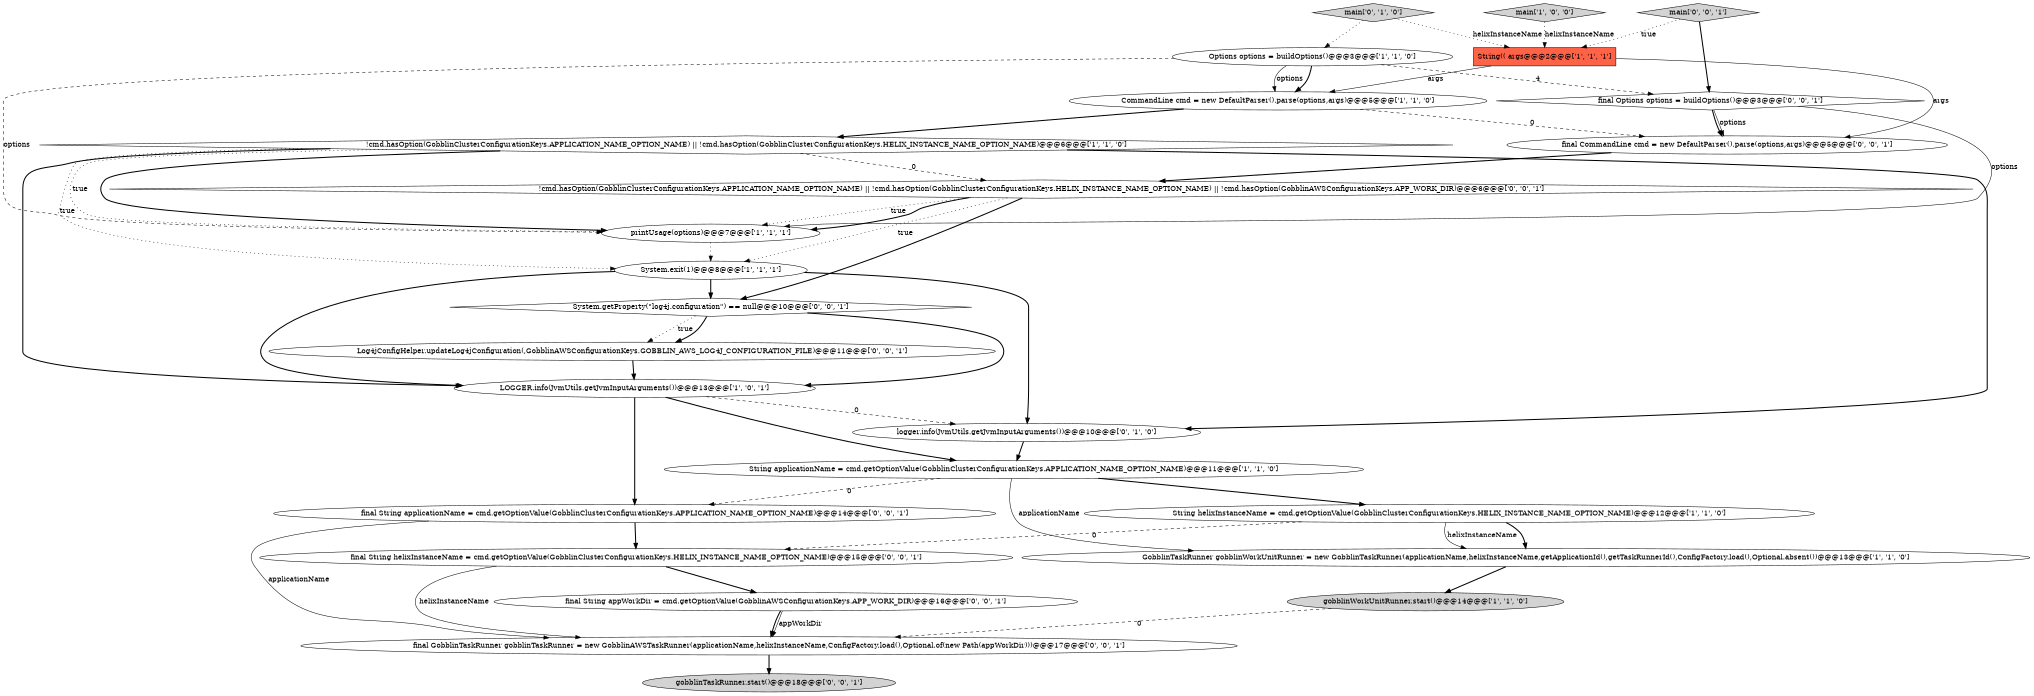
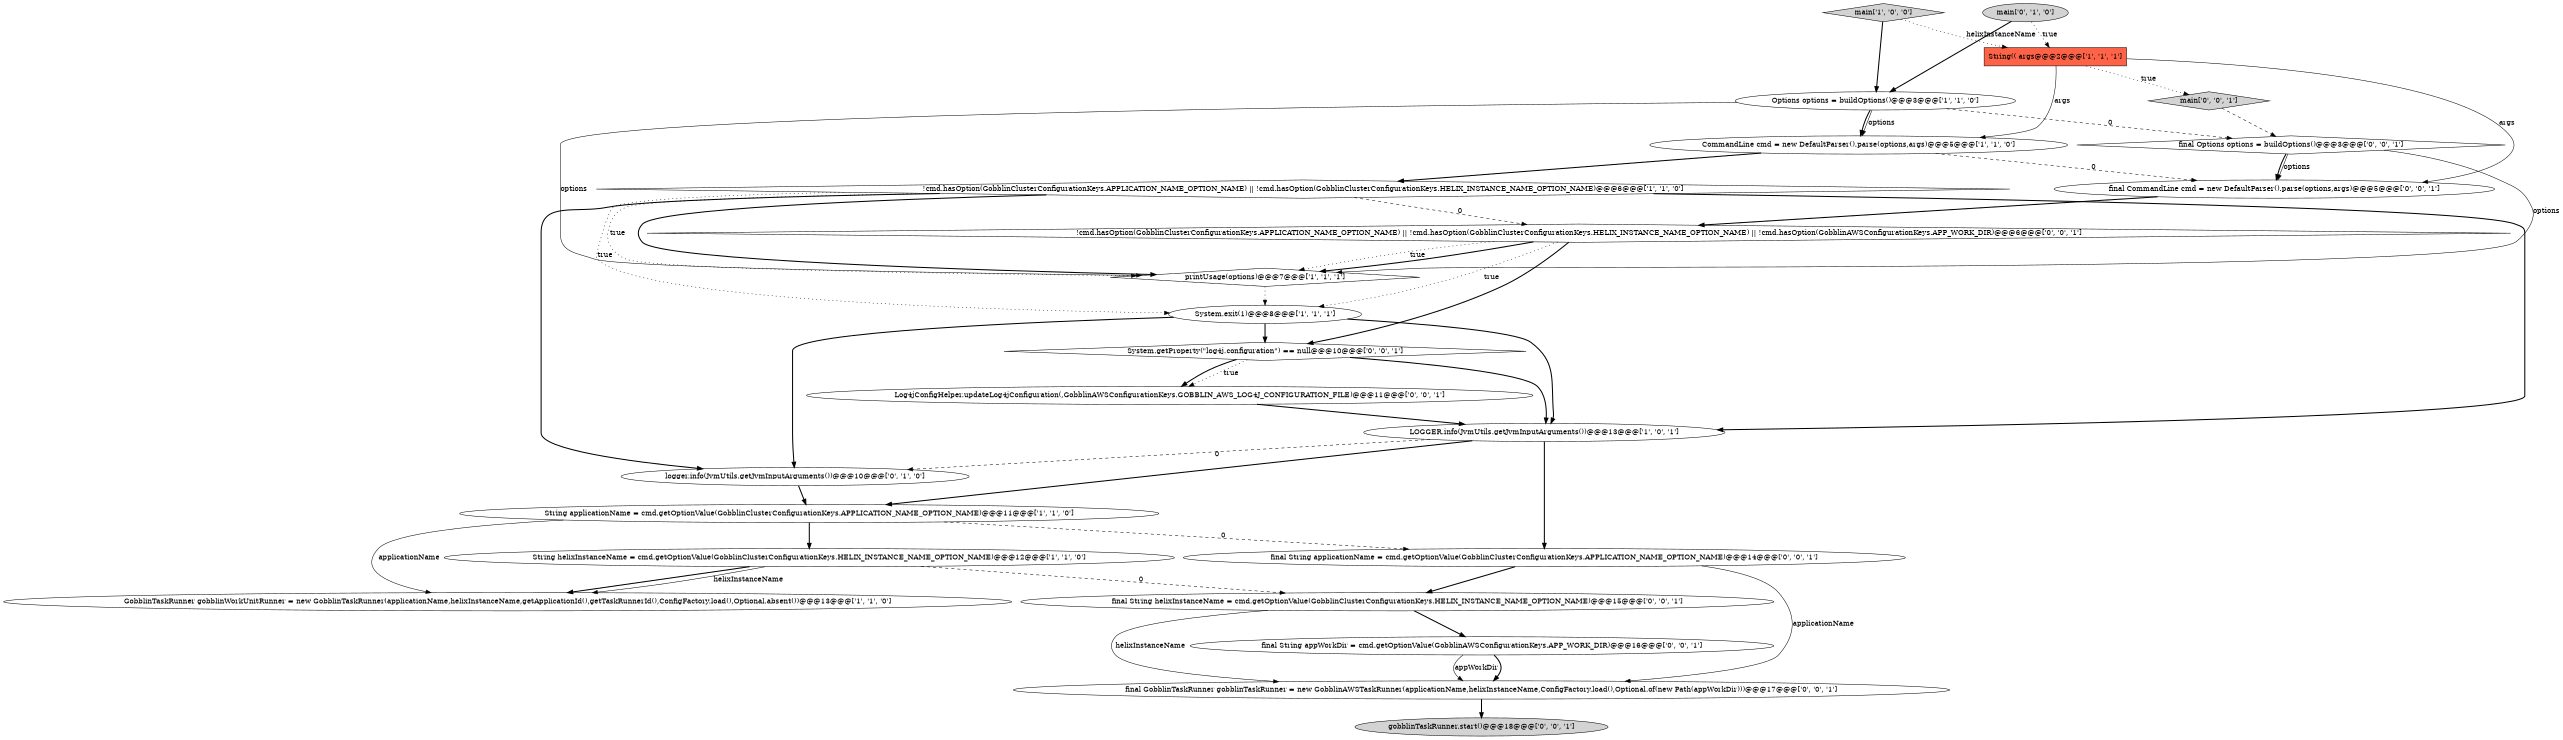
node "main['0', '1', '0']": shape diamond -> ellipse
edge "main['0', '1', '0']" -> "Options options = buildOptions()@@@3@@@['1', '1', '0']": style dotted -> bold
edge "main['0', '0', '1']" -> "String(( args@@@2@@@['1', '1', '1']": reversed
edge "main['0', '1', '0']" -> "String(( args@@@2@@@['1', '1', '1']": label "helixInstanceName" -> "true"
edge "main['0', '0', '1']" -> "final Options options = buildOptions()@@@3@@@['0', '0', '1']": style bold -> dashed
edge "main['1', '0', '0']" -> "Options options = buildOptions()@@@3@@@['1', '1', '0']": added
edge "Options options = buildOptions()@@@3@@@['1', '1', '0']" -> "printUsage(options)@@@7@@@['1', '1', '1']": style dashed -> solid
edge "Options options = buildOptions()@@@3@@@['1', '1', '0']" -> "final Options options = buildOptions()@@@3@@@['0', '0', '1']": label "4" -> "0"
node "printUsage(options)@@@7@@@['1', '1', '1']": shape ellipse -> diamond
node "gobblinWorkUnitRunner.start()@@@14@@@['1', '1', '0']": removed
